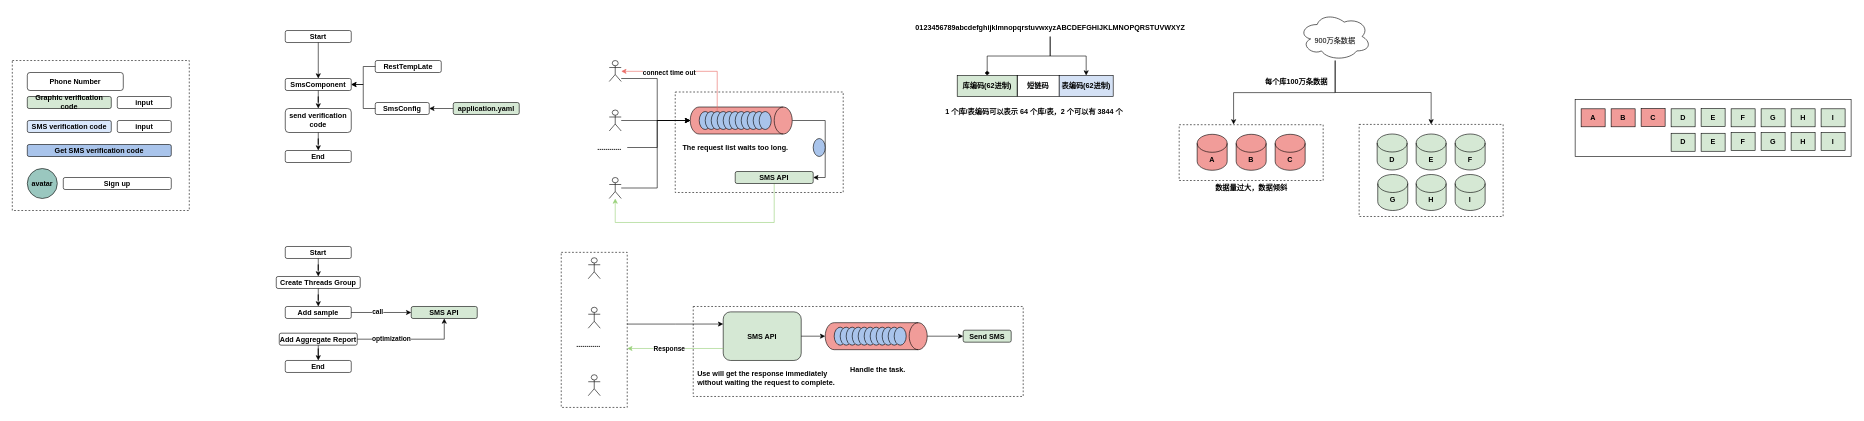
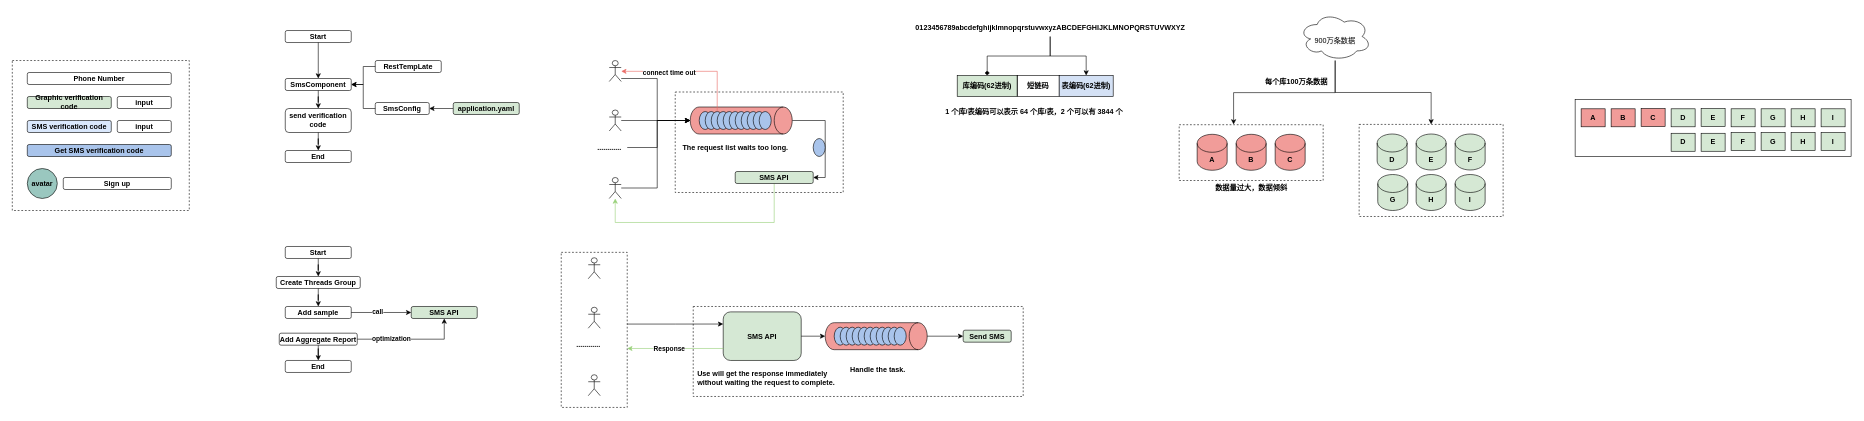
node "Phone Number": size 96x18 -> 144x12
